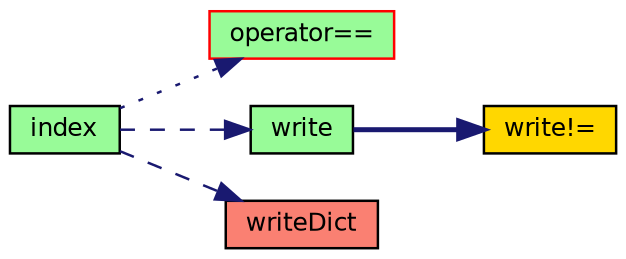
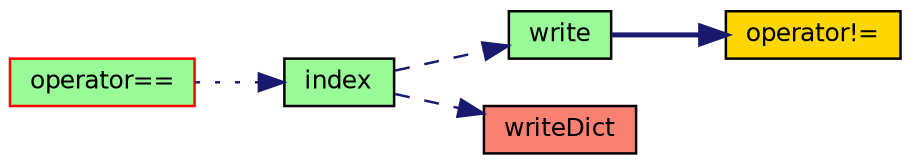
edge "index" -> "operator==": reversed
node "write!=": label "write!=" -> "operator!="
